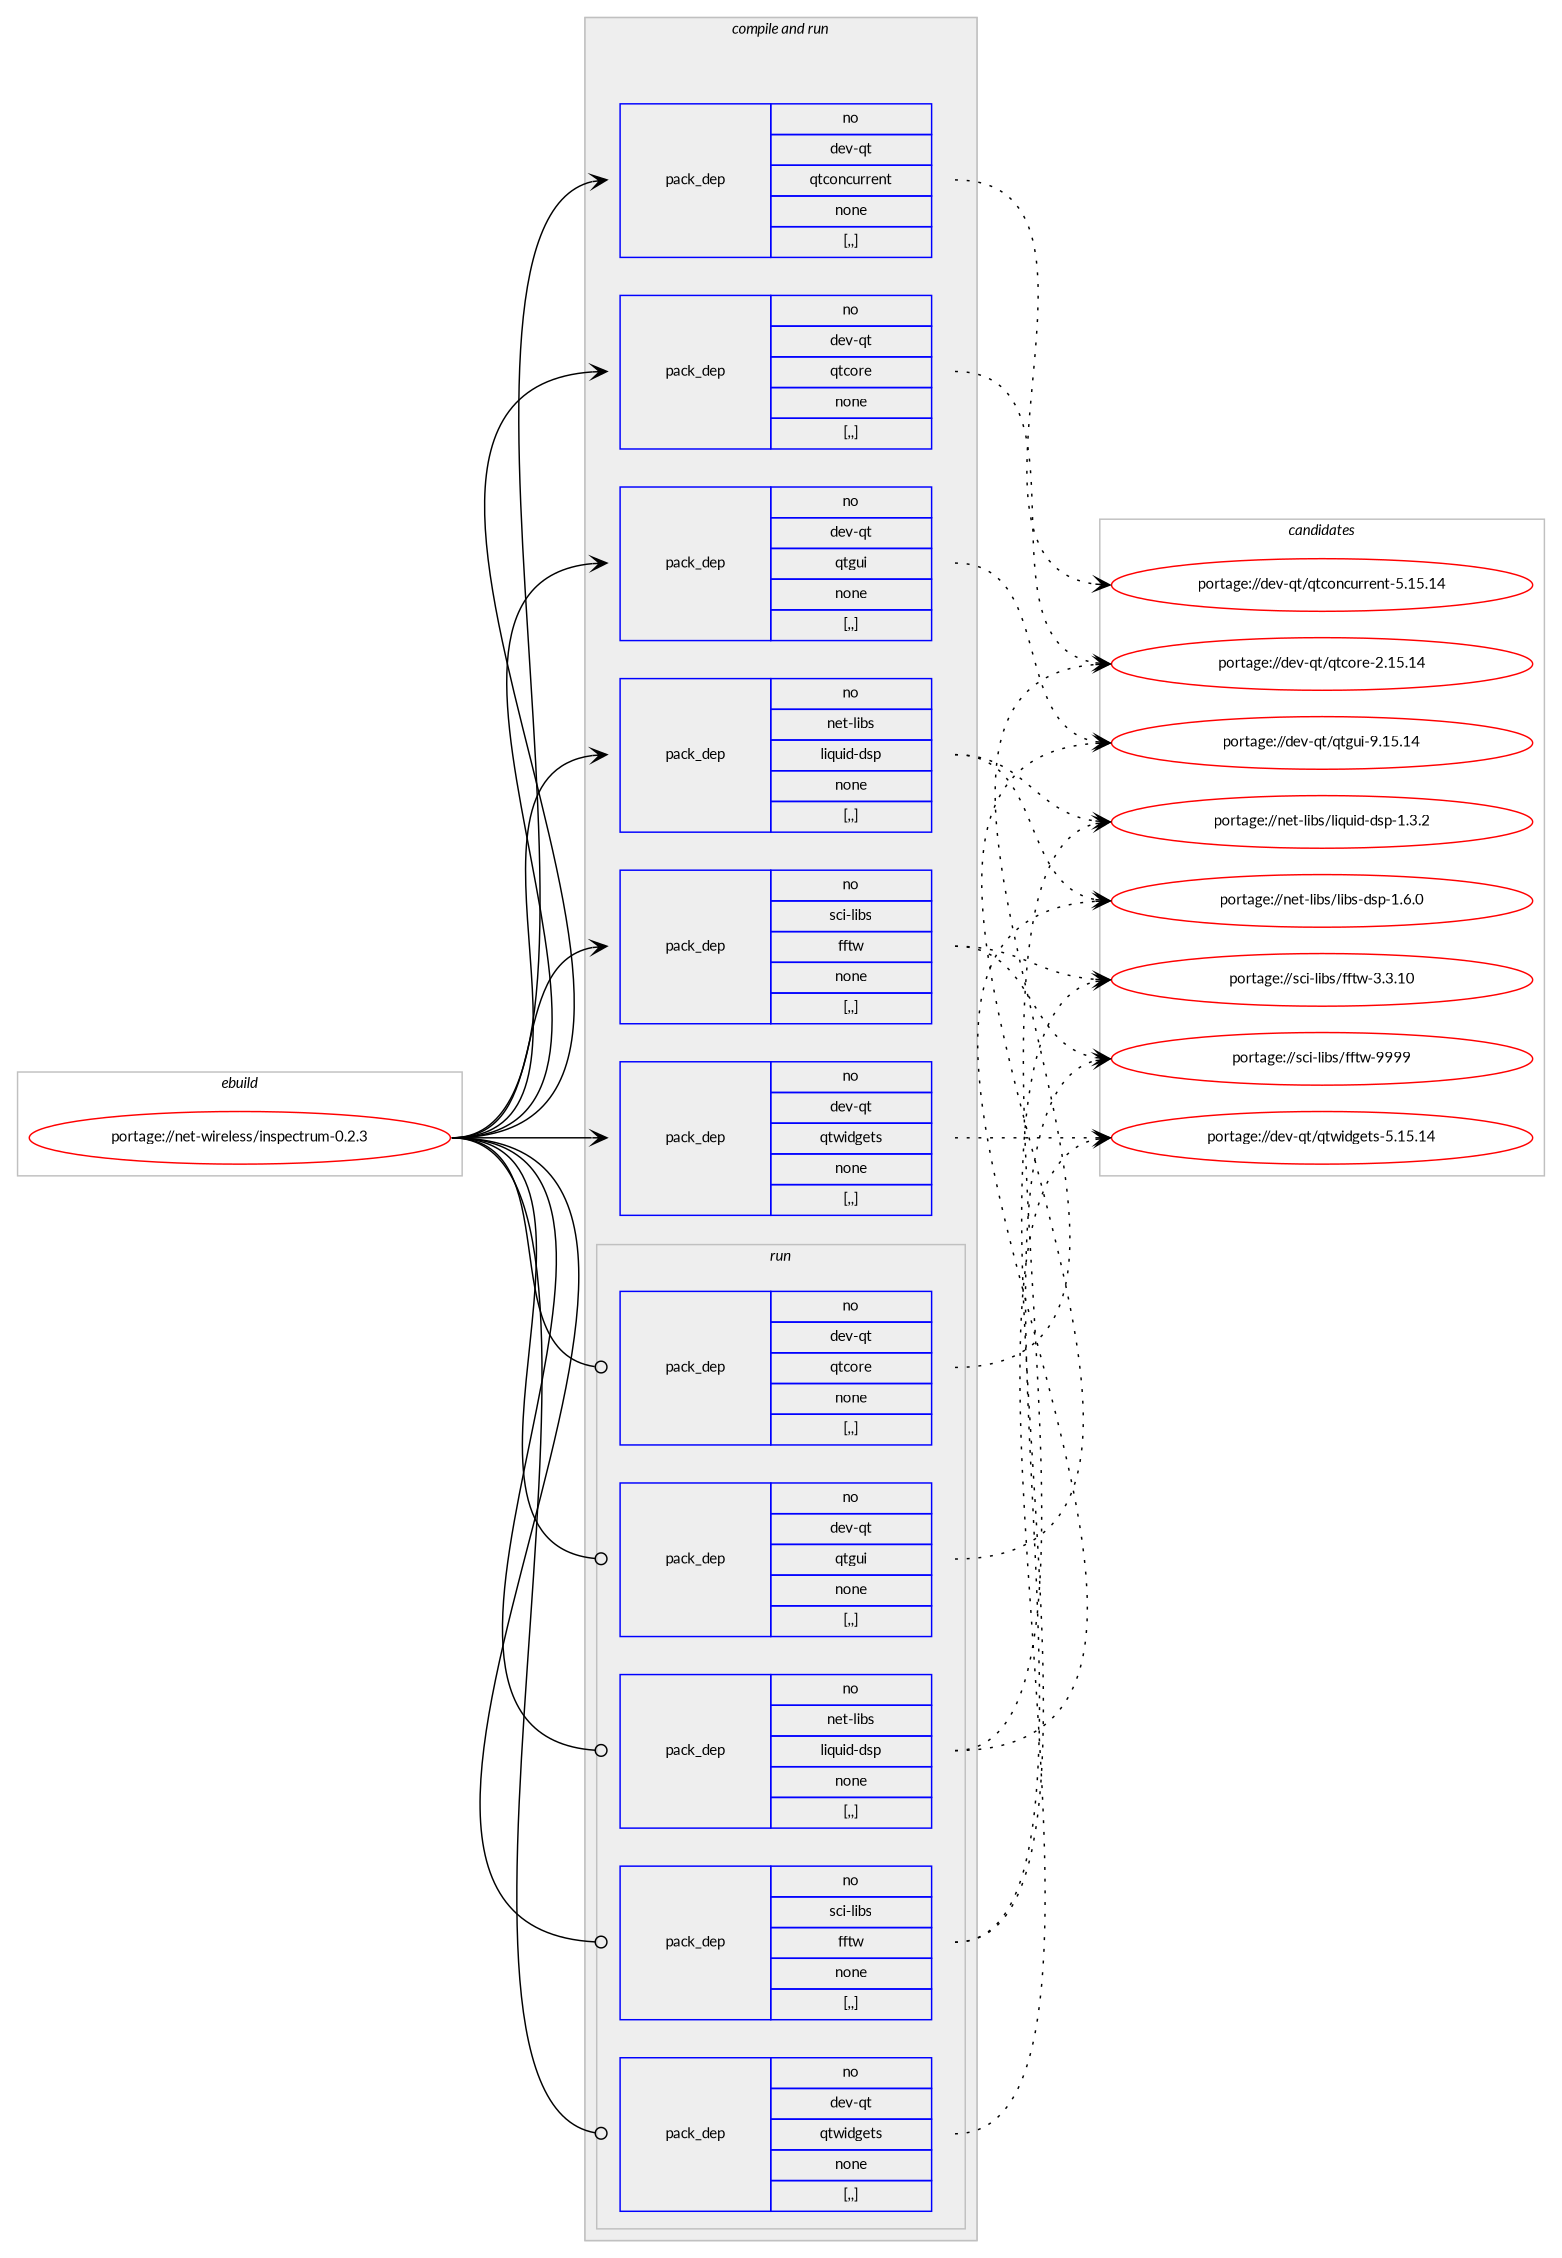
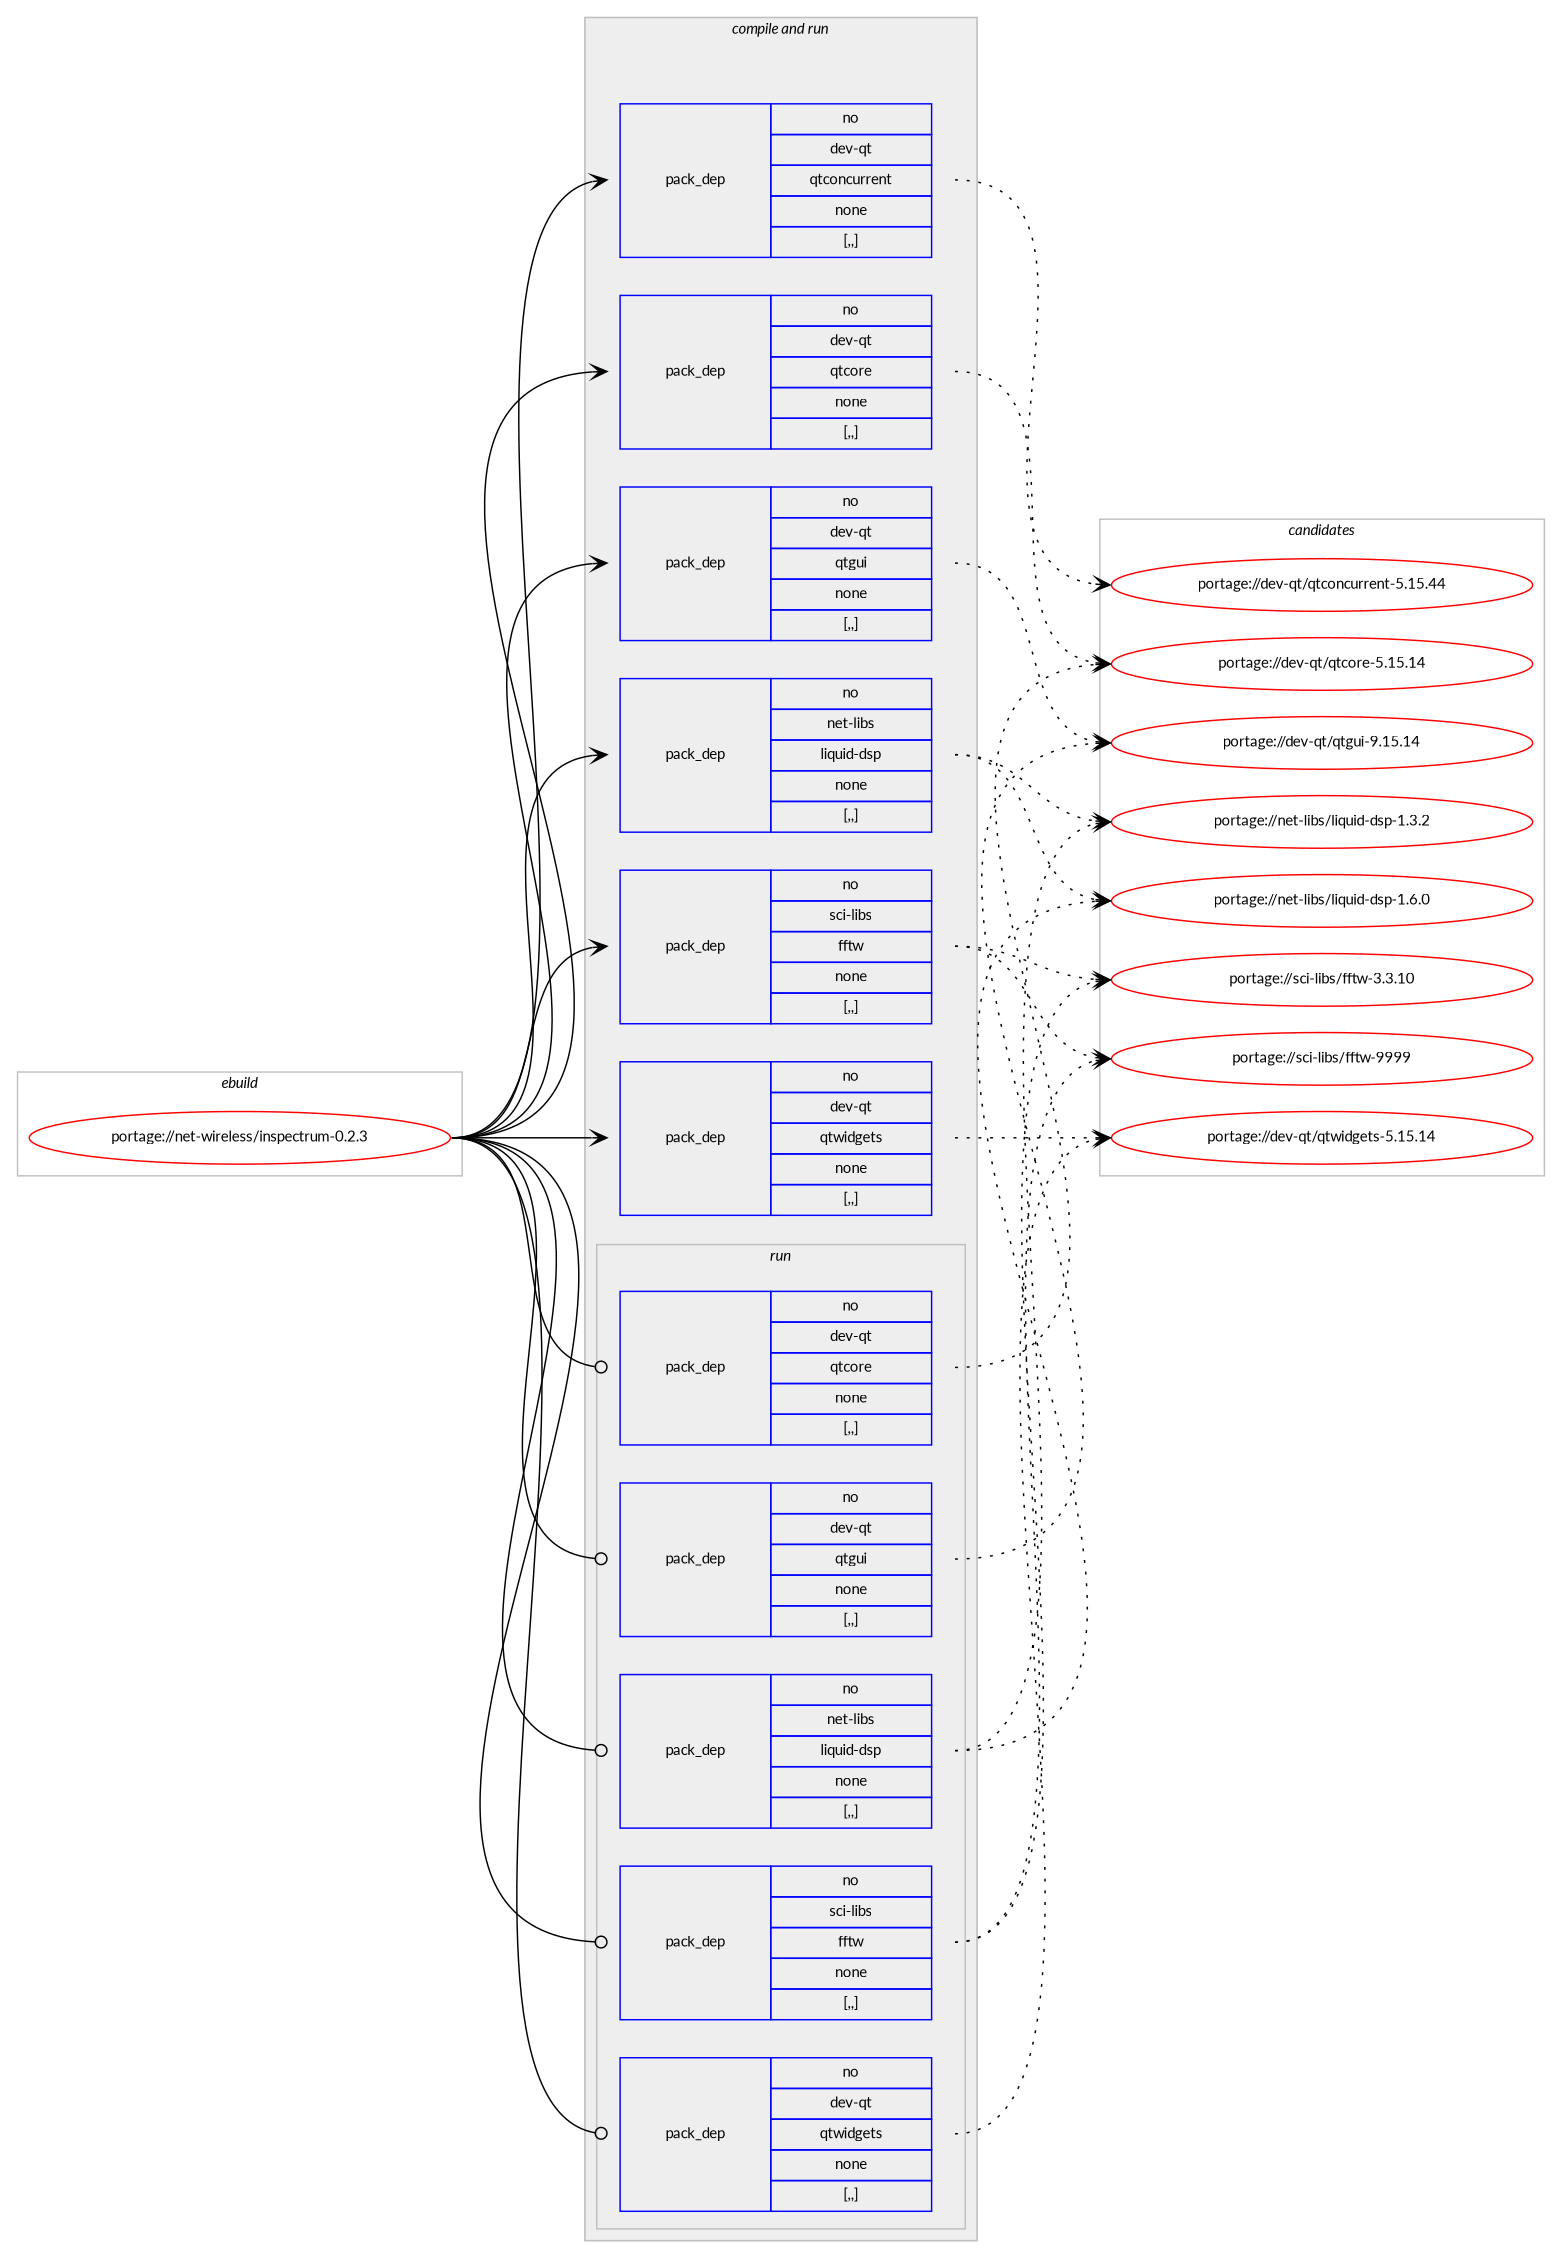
node "portage://dev-qt/qtconcurrent-5.15.14": label "portage://dev-qt/qtconcurrent-5.15.14" -> "portage://dev-qt/qtconcurrent-5.15.44"
node "portage://dev-qt/qtcore-2.15.14": label "portage://dev-qt/qtcore-2.15.14" -> "portage://dev-qt/qtcore-5.15.14"
node "portage://net-libs/libs-dsp-1.6.0": label "portage://net-libs/libs-dsp-1.6.0" -> "portage://net-libs/liquid-dsp-1.6.0"
